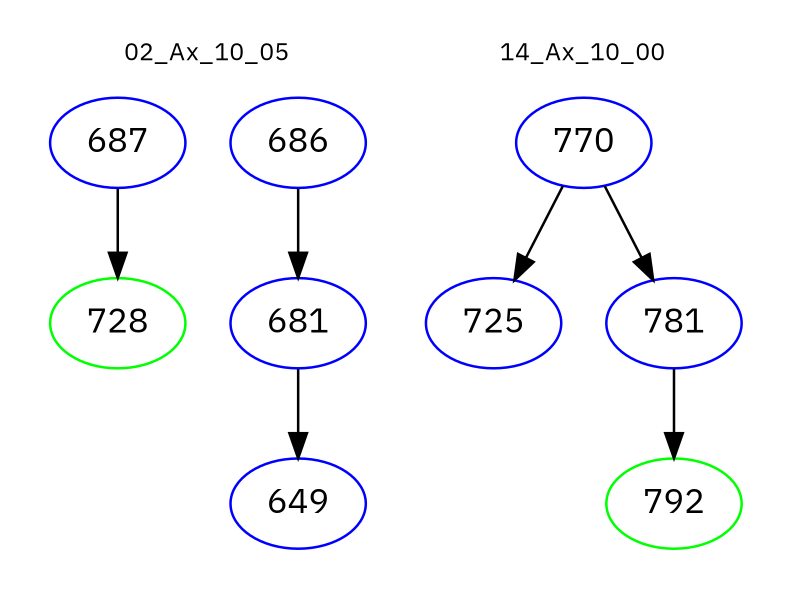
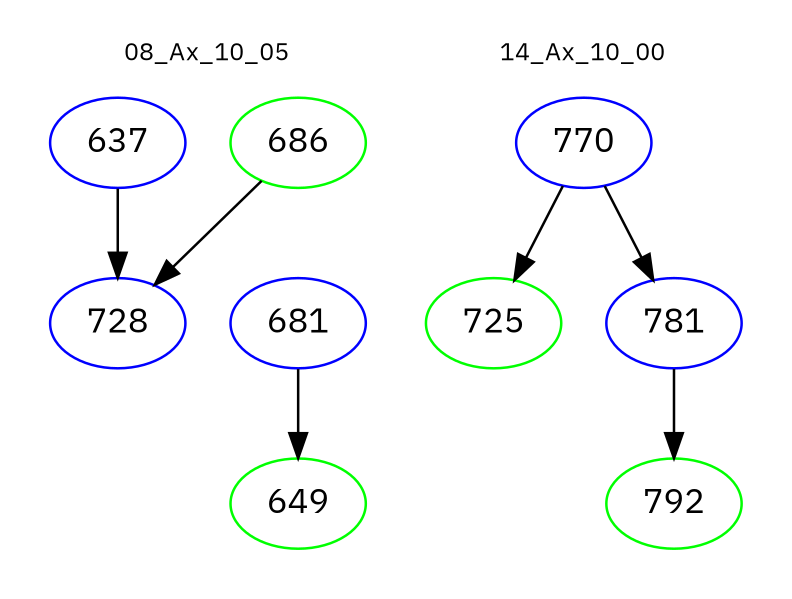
cluster "02_Ax_10_05": label "02_Ax_10_05" -> "08_Ax_10_05"
node "687": label "687" -> "637"
node "686": color blue -> green
edge "686" -> "681": now "686" -> "728"
node "728": color green -> blue
node "725": color blue -> green
node "649": color blue -> green
